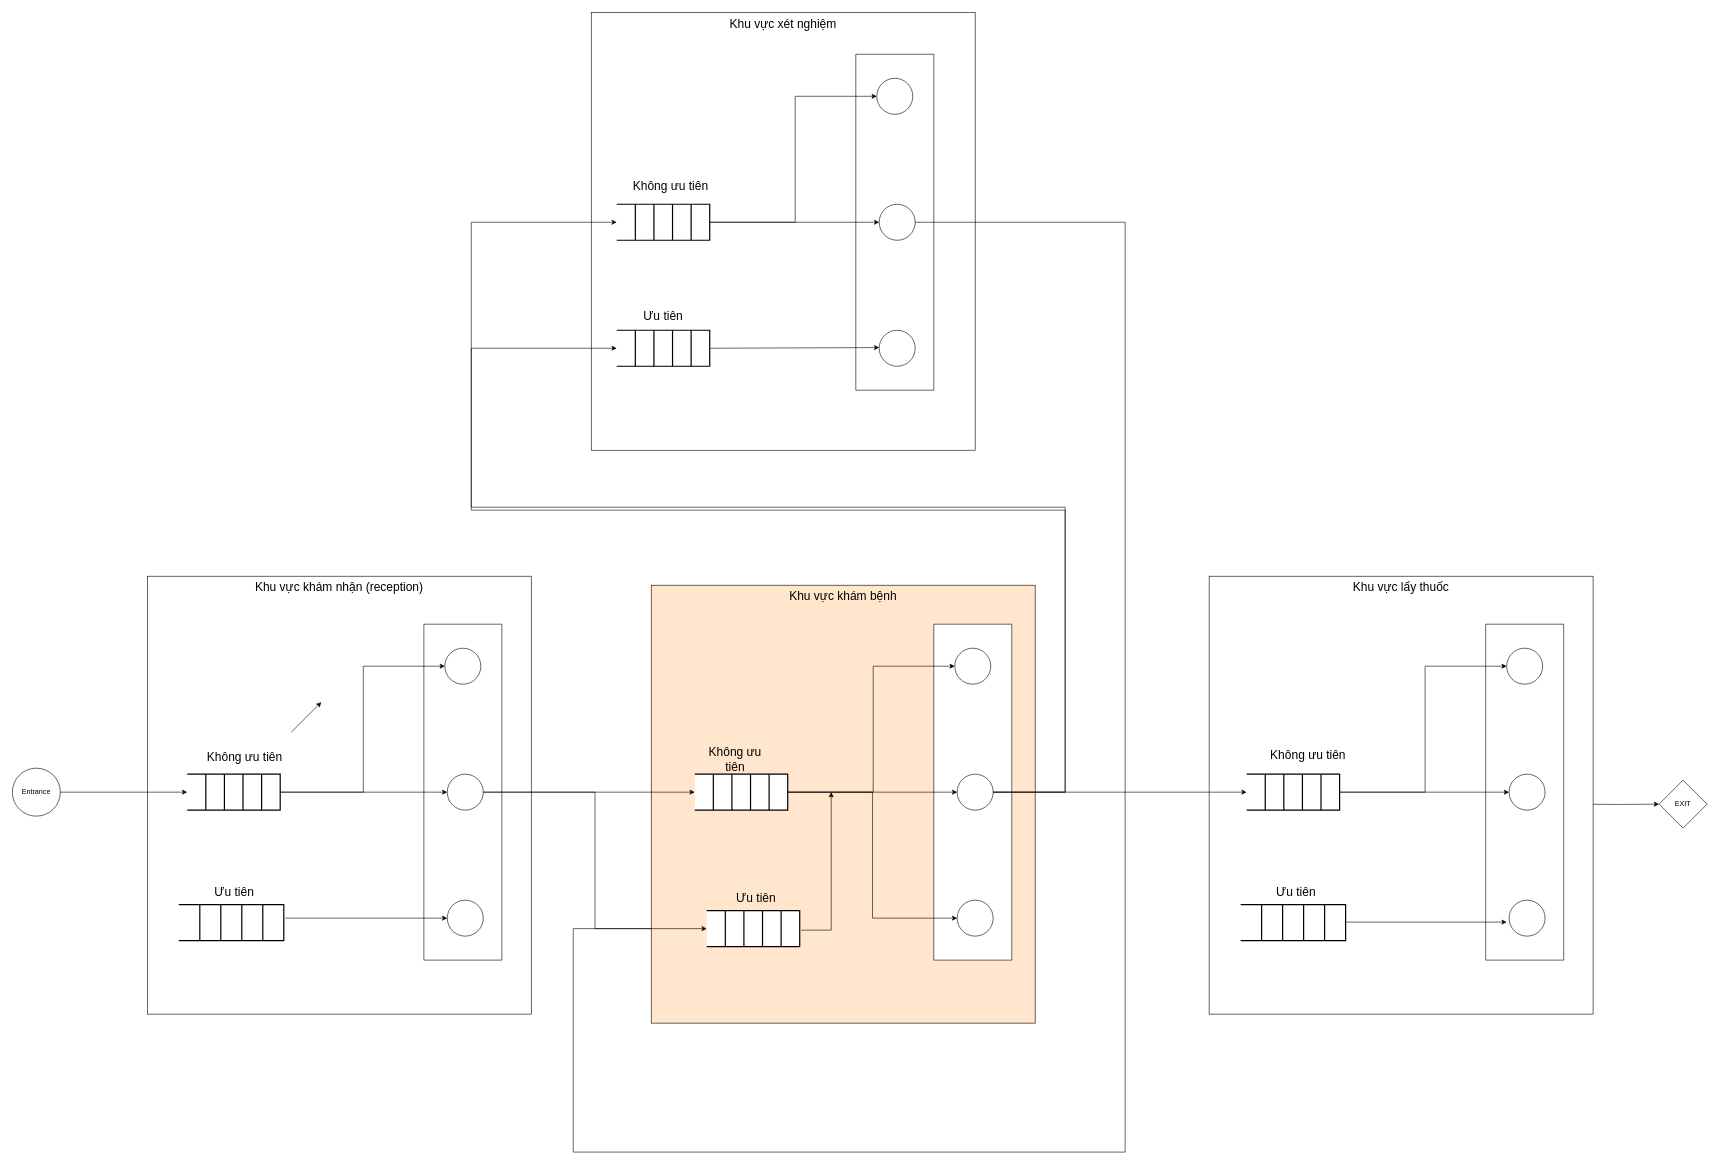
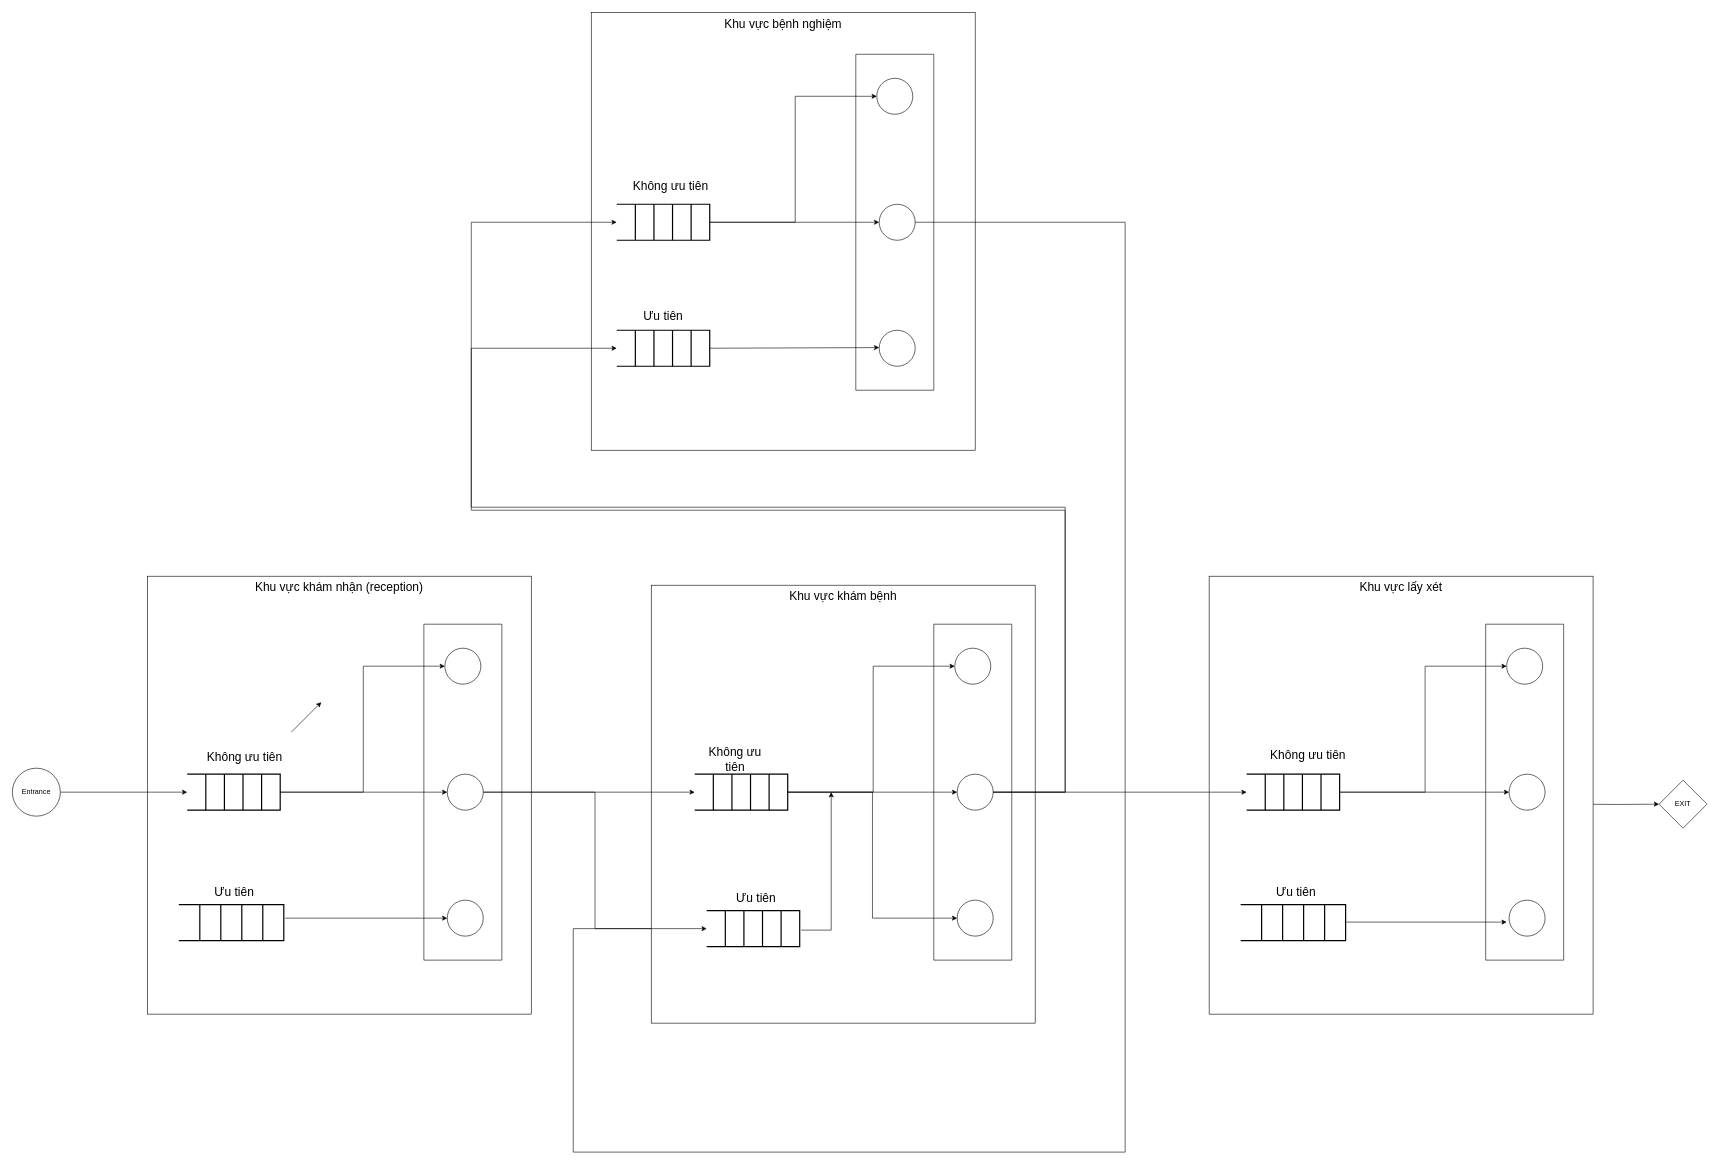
node "Khu vực xét nghiệm": label "Khu vực xét nghiệm" -> "Khu vực bệnh nghiệm"
node "Khu vực lấy thuốc": label "Khu vực lấy thuốc" -> "Khu vực lấy xét"
node "Khu vực khám bệnh": fillcolor #ffe6cc -> #ffffff
